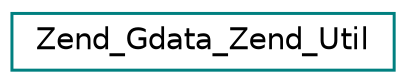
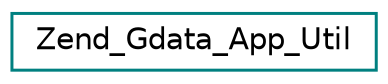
node "Zend_Gdata_Zend_Util": label "Zend_Gdata_Zend_Util" -> "Zend_Gdata_App_Util"
